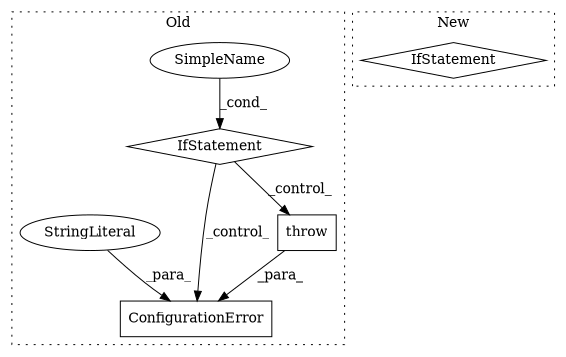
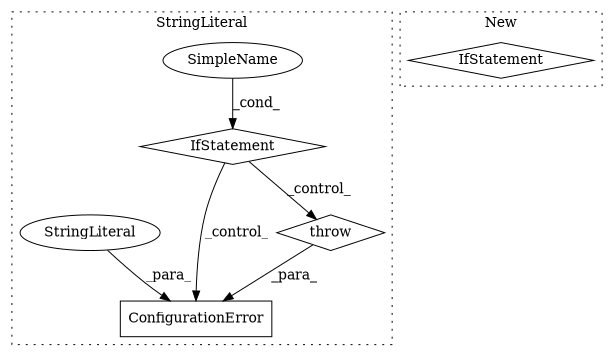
cluster "Old": label "Old" -> "StringLiteral"
node "throw": shape box -> diamond
